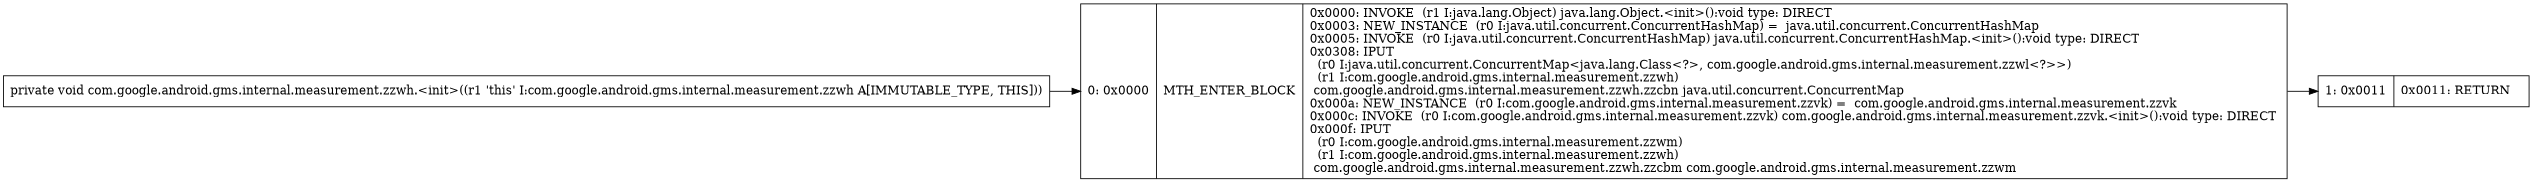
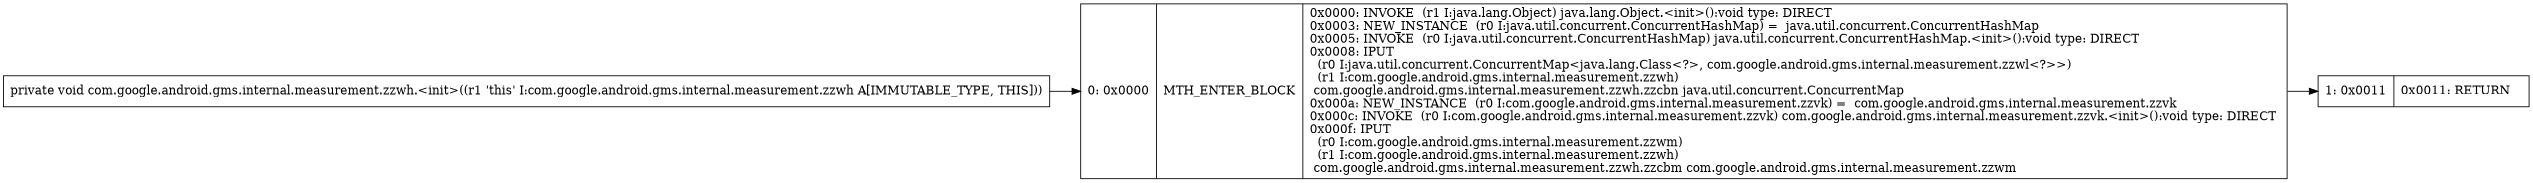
node "0: 0x0000": text "0x0308: IPUT" -> "0x0008: IPUT"
